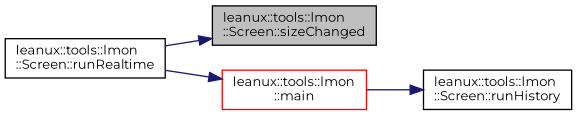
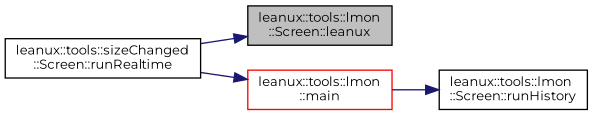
node "leanux::tools::lmon ::Screen::sizeChanged": label "leanux::tools::lmon ::Screen::sizeChanged" -> "leanux::tools::lmon ::Screen::leanux"
node "leanux::tools::lmon ::Screen::runRealtime": label "leanux::tools::lmon ::Screen::runRealtime" -> "leanux::tools::sizeChanged ::Screen::runRealtime"
